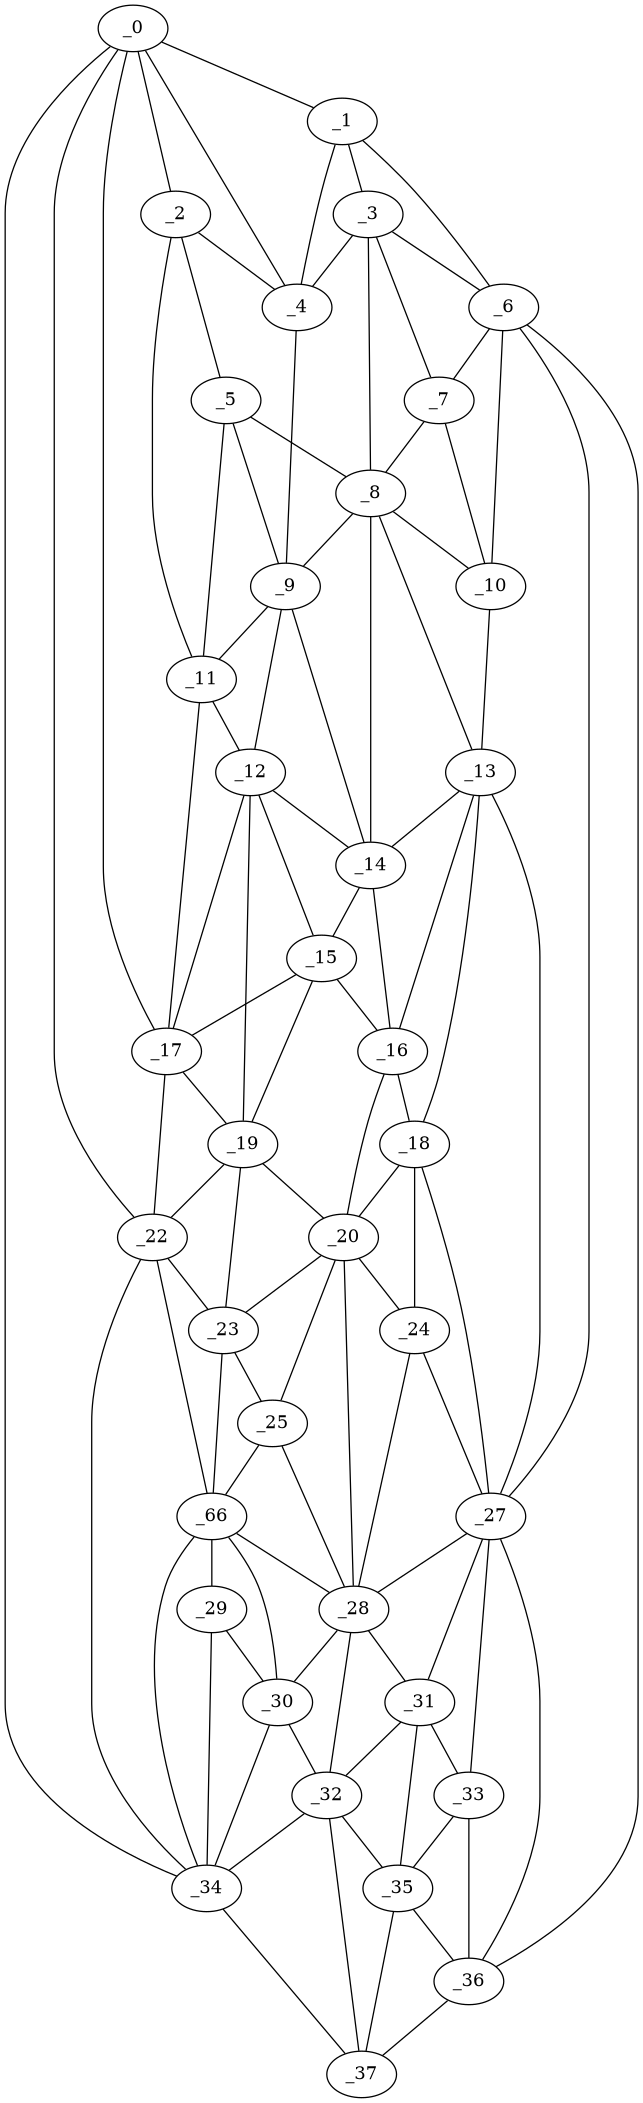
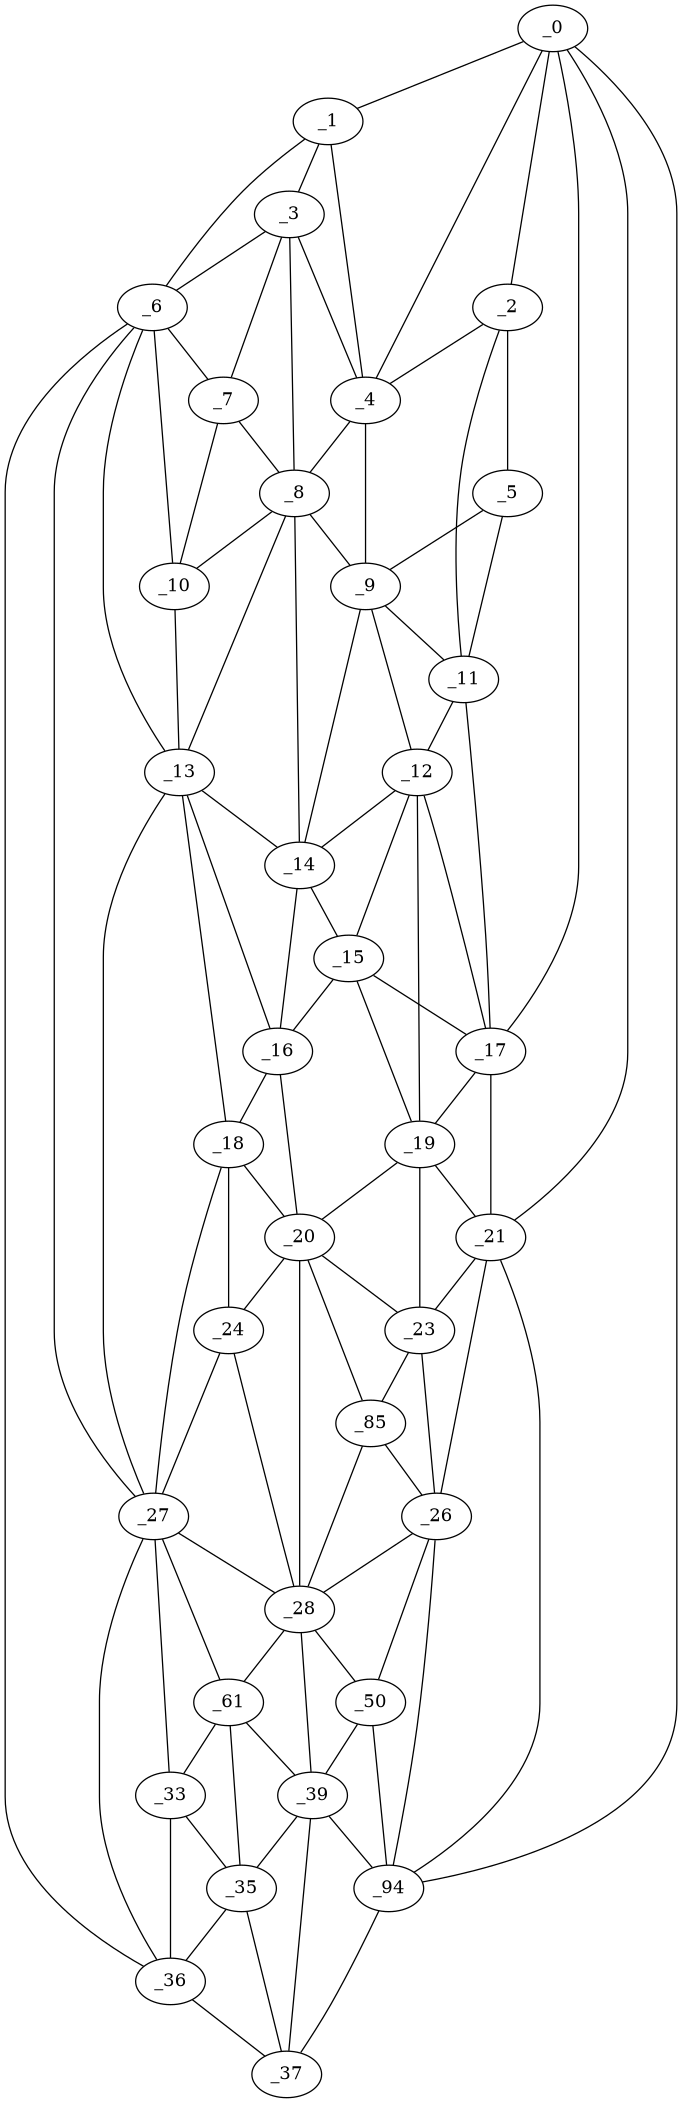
edge "_5" -- "_8": now "_4" -- "_8"
edge "_6" -- "_13": added
node "_22": label "_22" -> "_21"
node "_25": label "_25" -> "_85"
node "_66": label "_66" -> "_26"
node "_29": removed
node "_30": label "_30" -> "_50"
node "_31": label "_31" -> "_61"
node "_32": label "_32" -> "_39"
node "_34": label "_34" -> "_94"
